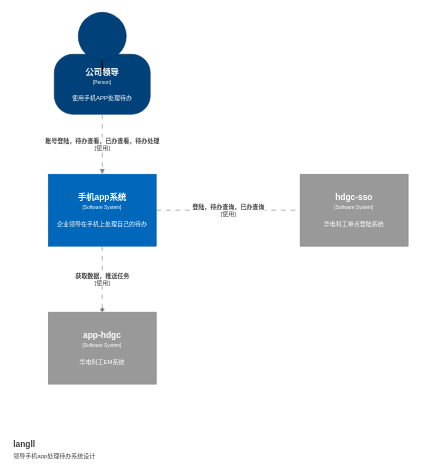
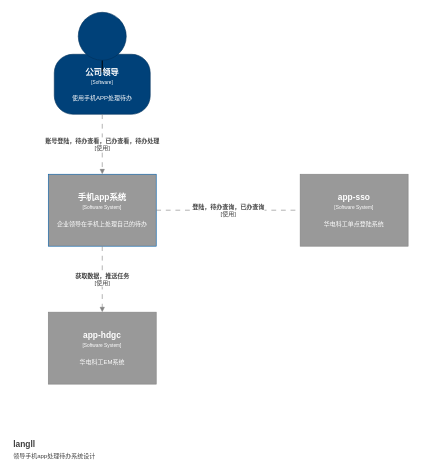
node "公司领导 [Person] 使用手机APP处理待办": label "公司领导 [Person] 使用手机APP处理待办" -> "公司领导 [Software] 使用手机APP处理待办"
node "手机app系统 [Software System] 企业领导在手机上处理自己的待办": fillcolor #0067ba -> #999999
node "hdgc-sso [Software System] 华电科工单点登陆系统": label "hdgc-sso [Software System] 华电科工单点登陆系统" -> "app-sso [Software System] 华电科工单点登陆系统"
edge "手机app系统 [Software System] 企业领导在手机上处理自己的待办" -> "app-hdgc [Software System] 华电科工EM系统": arrowhead diamond -> block
